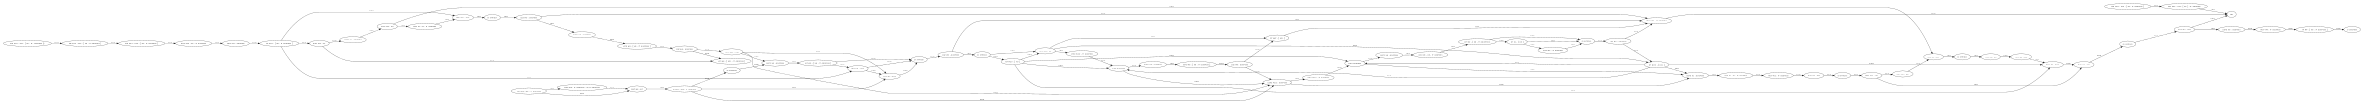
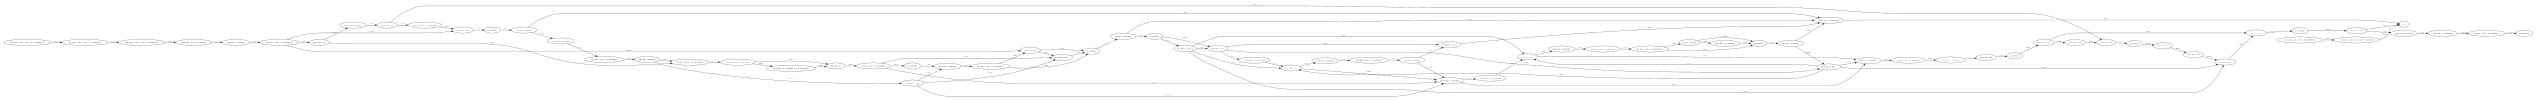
edge "ldr w8 , [ x21 , # address ]" -> "and w8 , w8 , # address": added, label "DFG"
